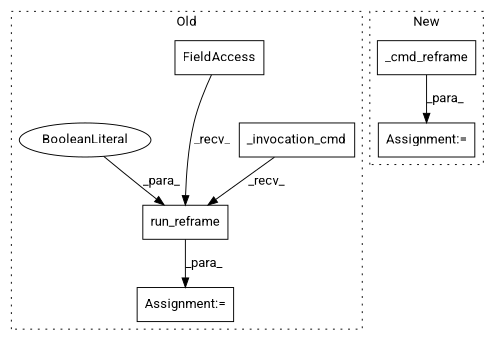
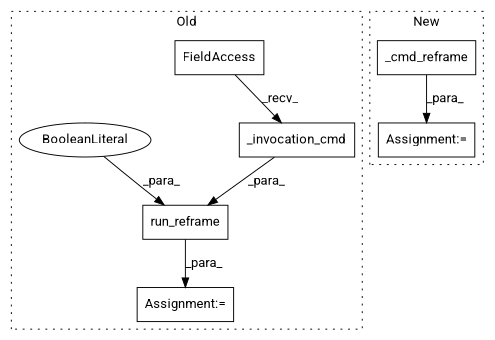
edge "FieldAccess" -> "run_reframe": now "FieldAccess" -> "_invocation_cmd"
edge "_invocation_cmd" -> "run_reframe": label "_recv_" -> "_para_"
